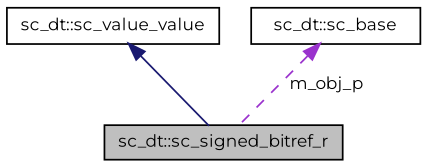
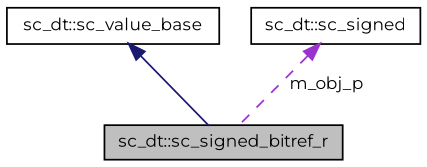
node "sc_dt::sc_value_value": label "sc_dt::sc_value_value" -> "sc_dt::sc_value_base"
node "sc_dt::sc_base": label "sc_dt::sc_base" -> "sc_dt::sc_signed"
